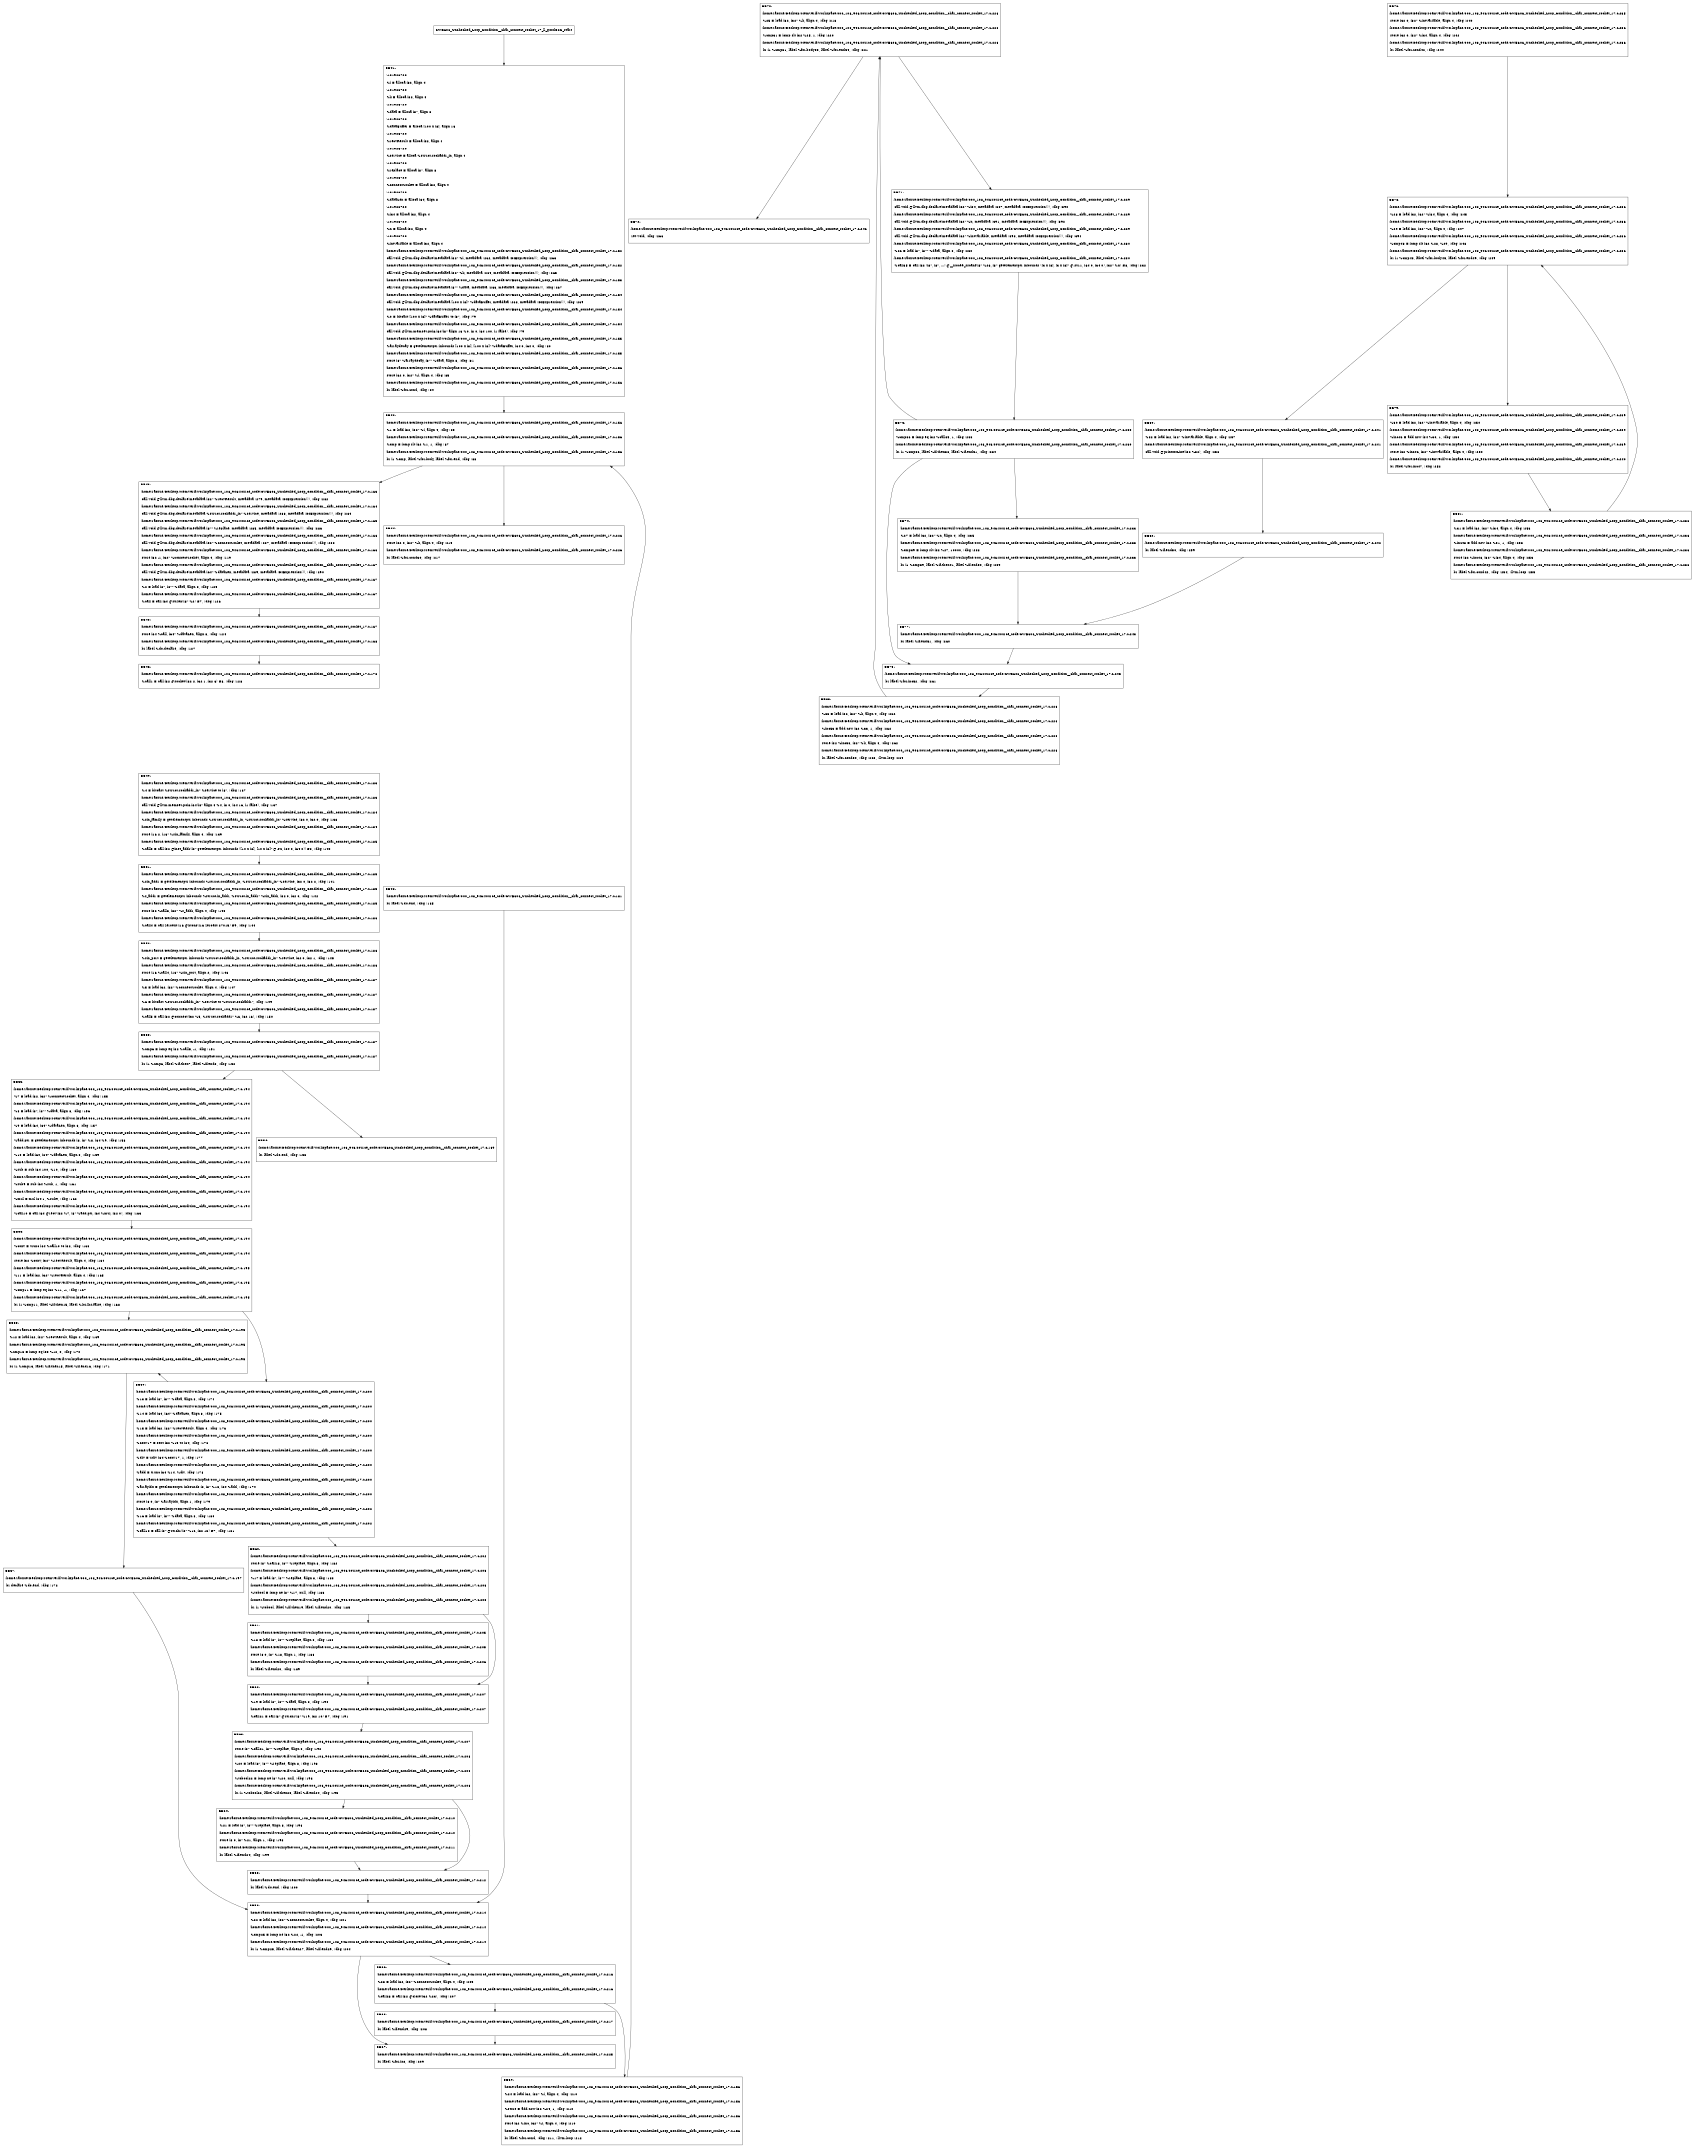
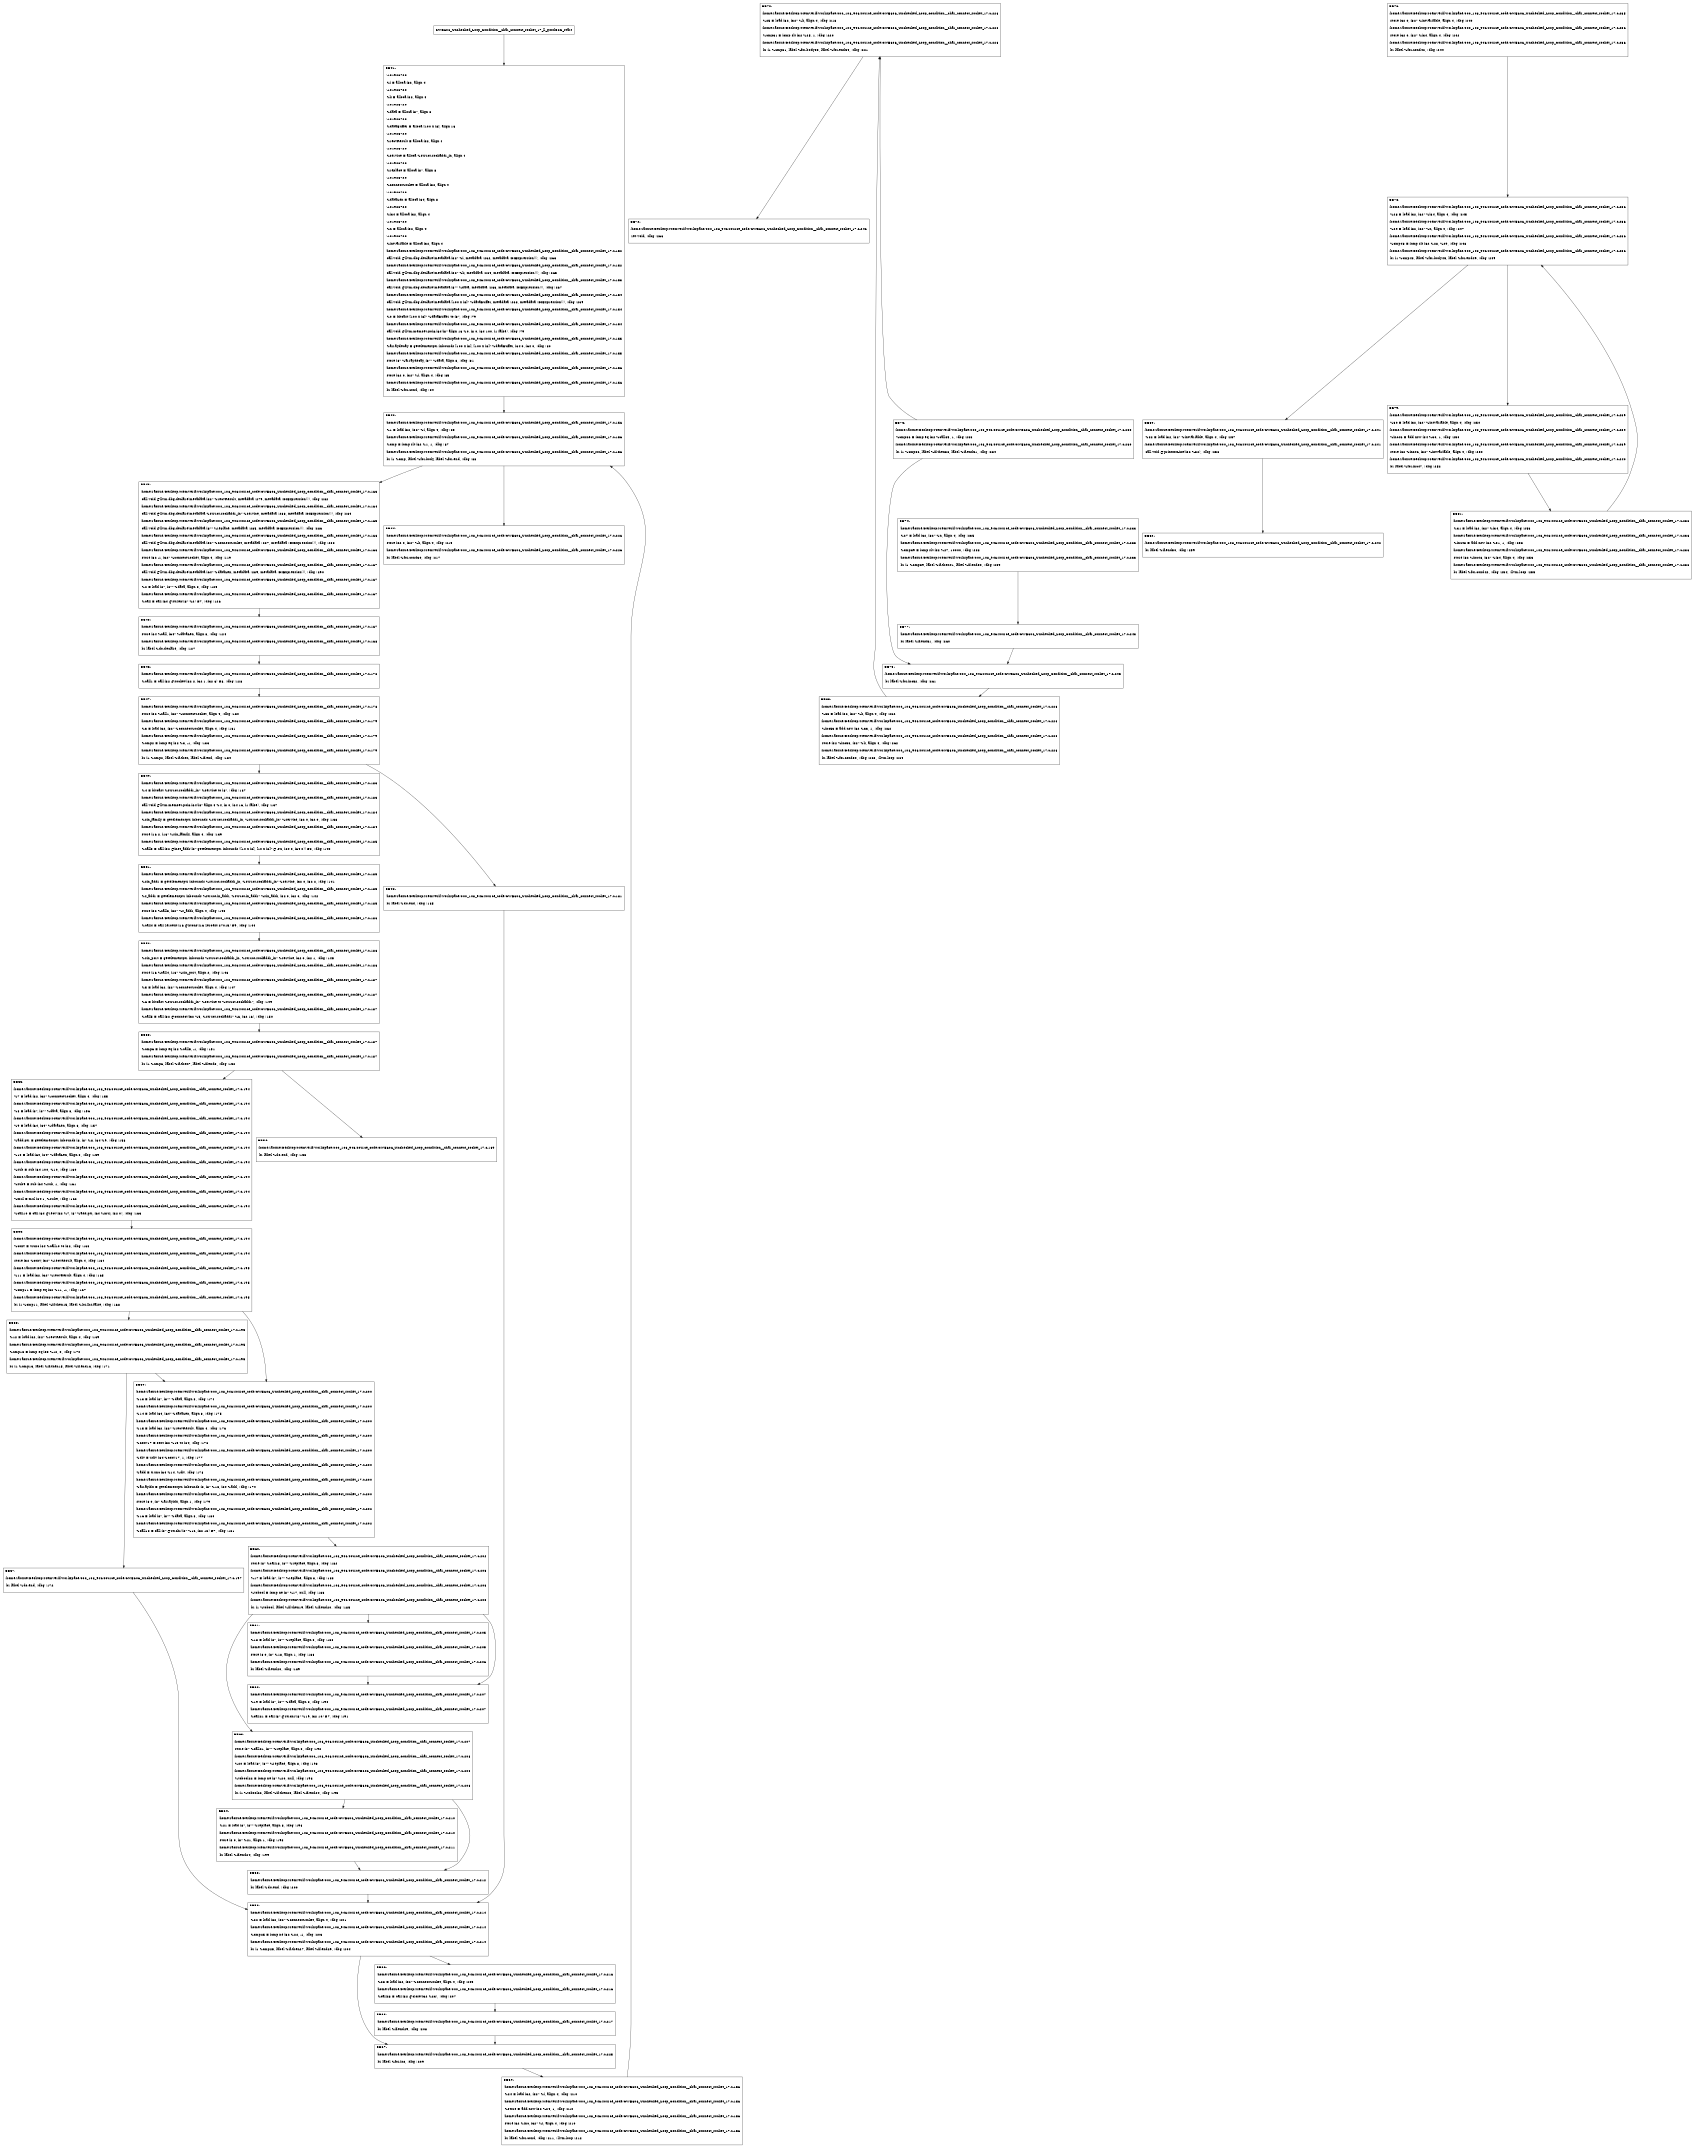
node "BB71:": removed
edge "BB73:" -> "BB74:": removed
edge "BB82:" -> "BB77:": removed
node "BB47:": added
edge "BB59:" -> "BB58:": reversed
node "BB57:": text "br declare %do.end, !dbg !172" -> "br label %do.end, !dbg !172"
edge "BB62:" -> "BB63:": now "BB60:" -> "BB63:"
edge "BB66:" -> "BB69:": now "BB67:" -> "BB69:"
